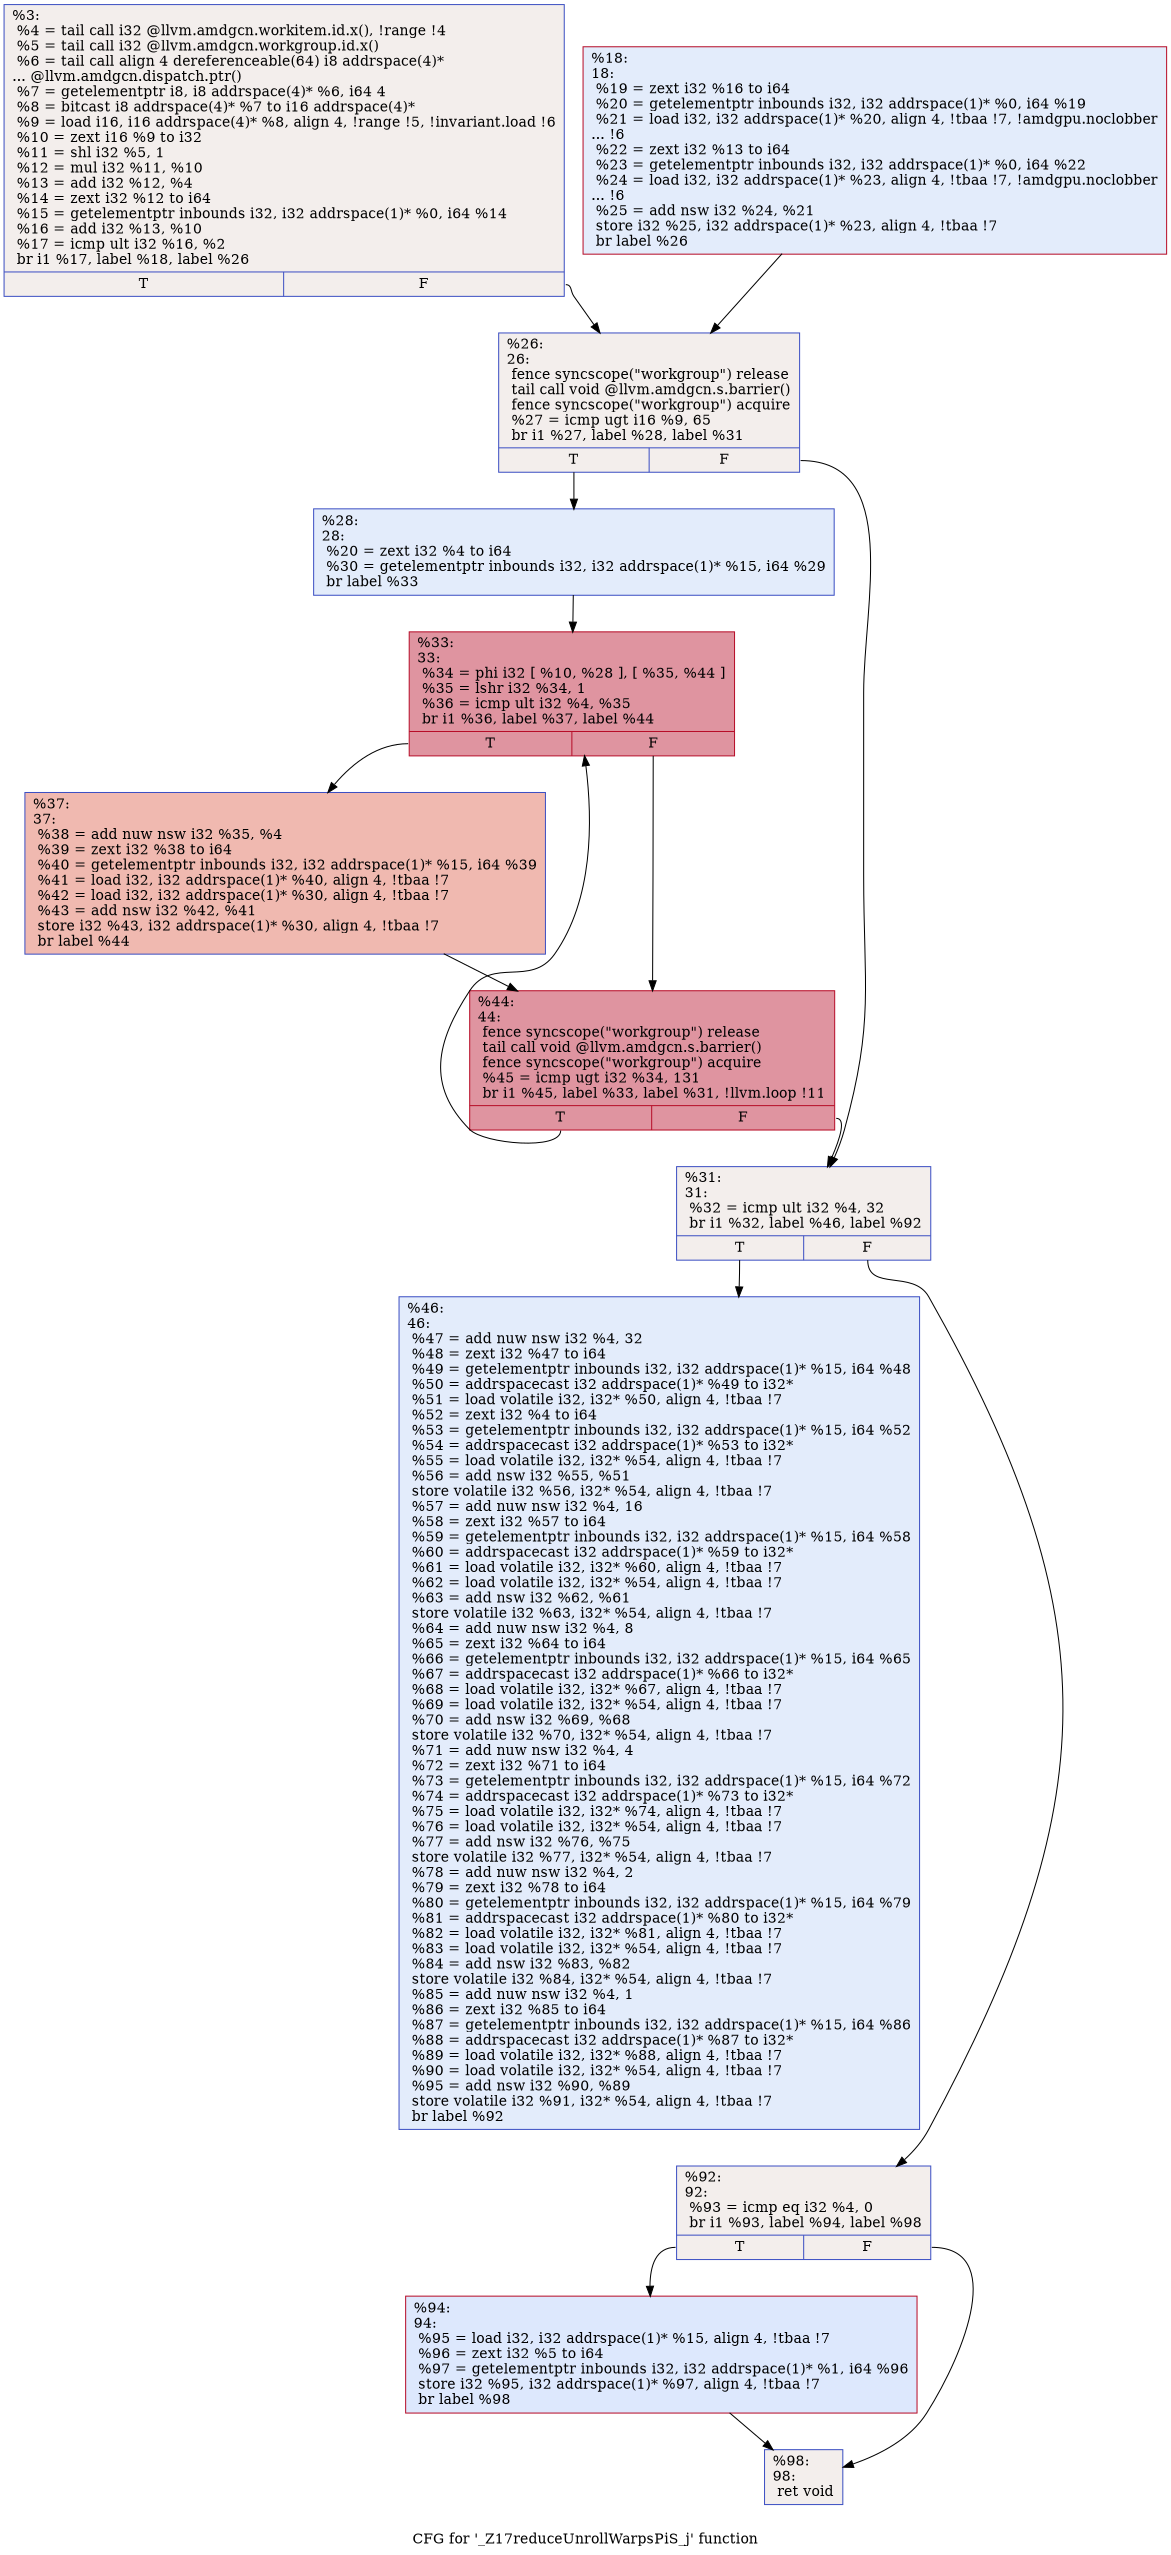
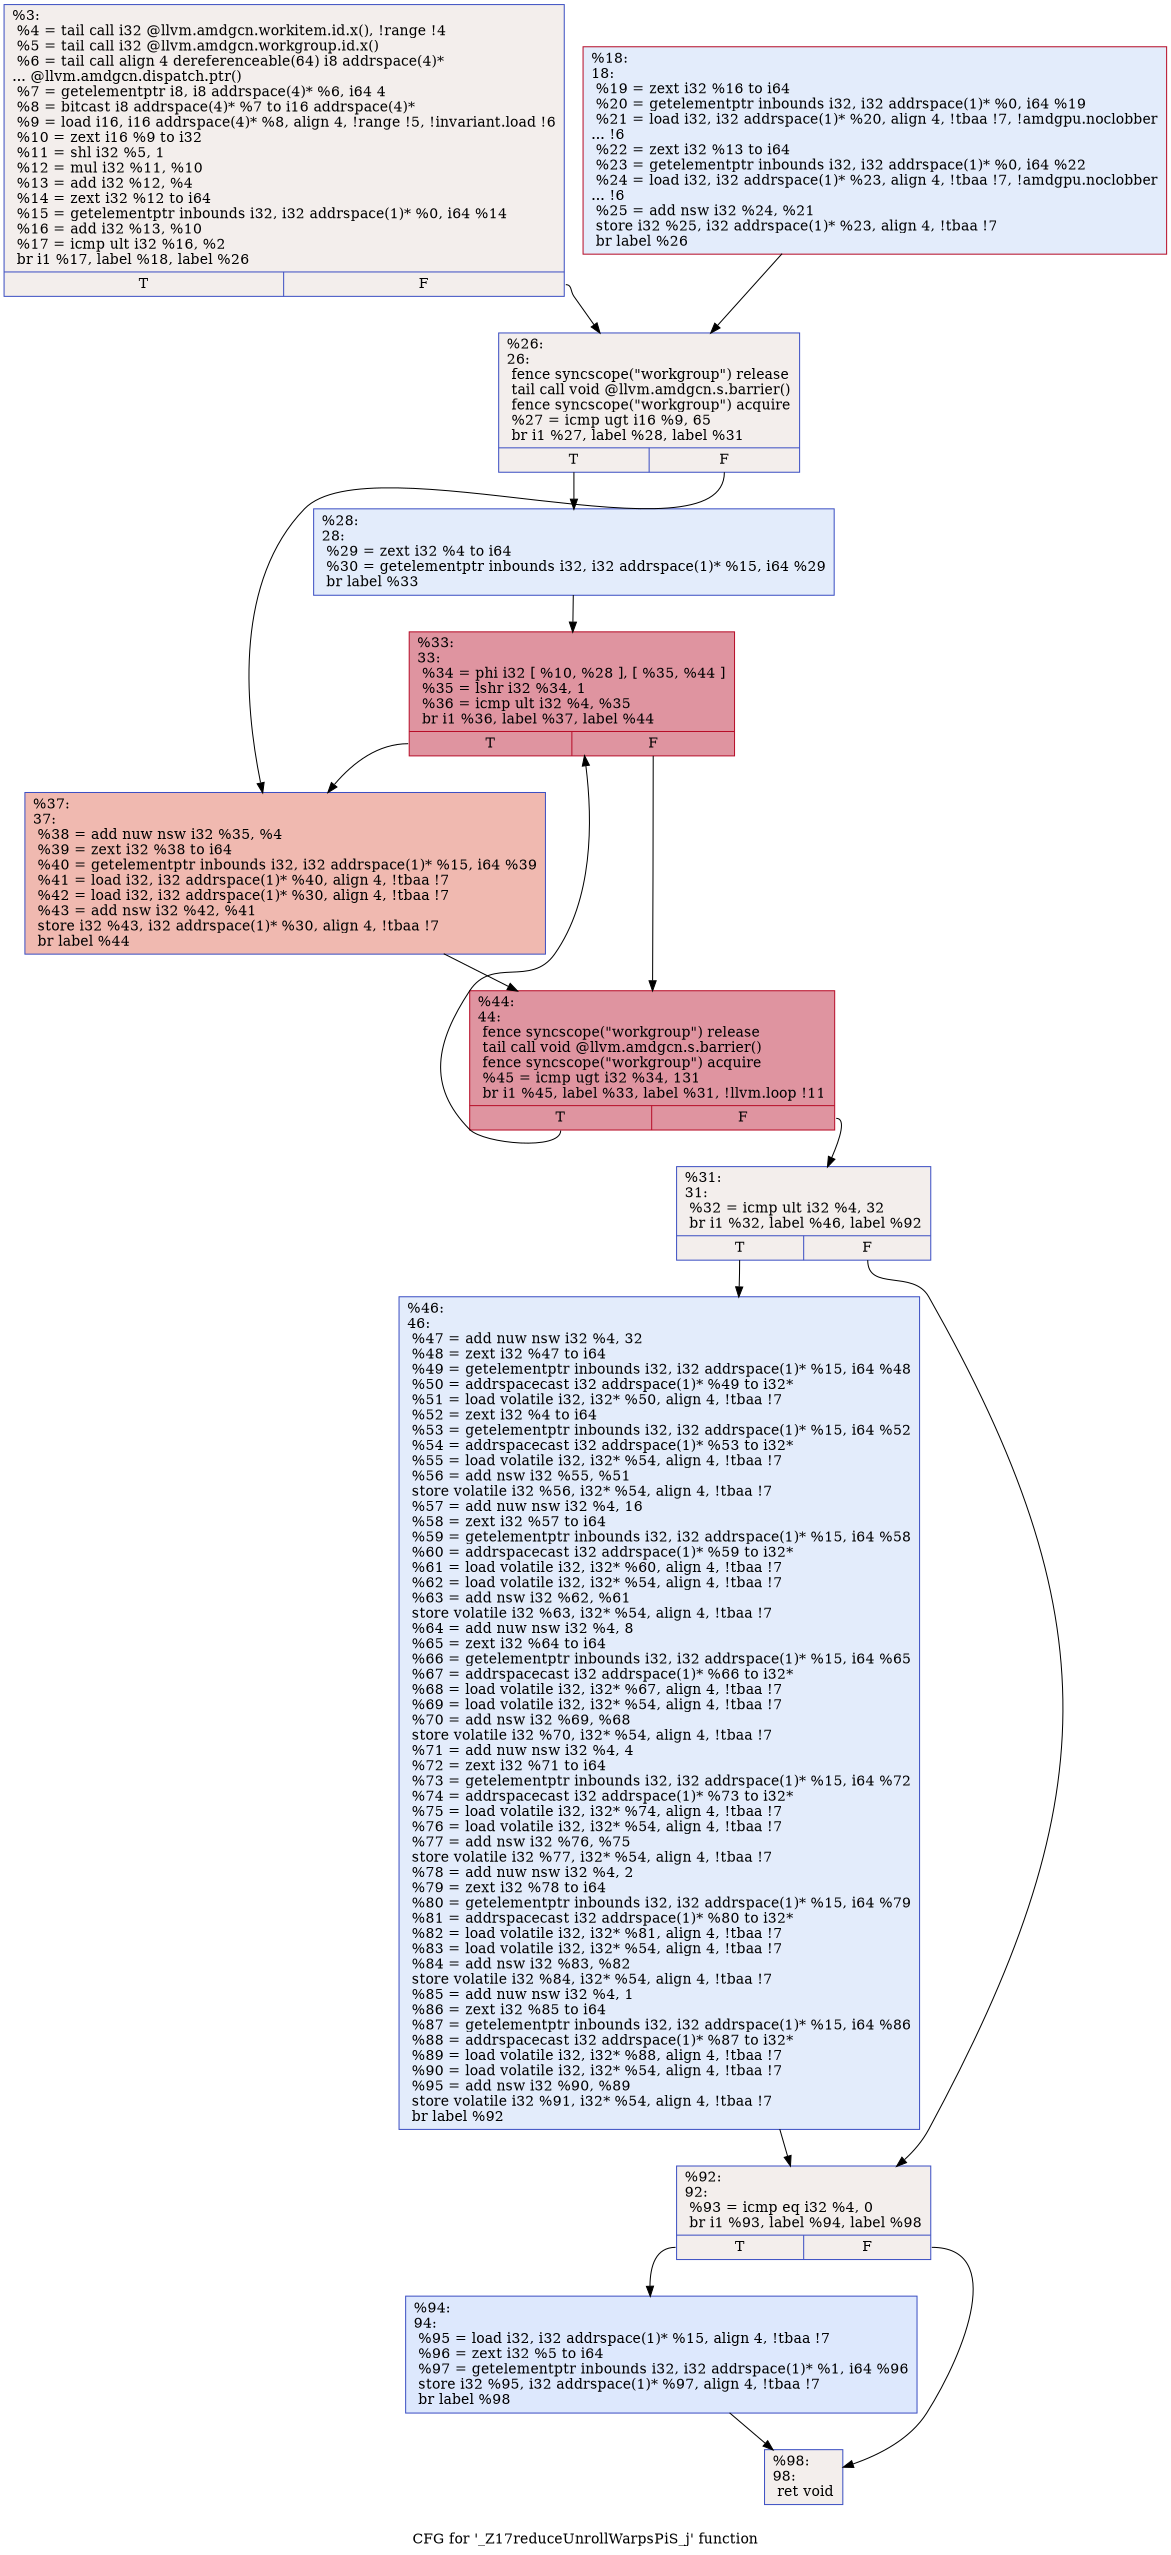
node "%28:": text "%20 = zext i32 %4 to i64" -> "%29 = zext i32 %4 to i64"
edge "%26:" -> "%31:": now "%26:" -> "%37:"
edge "%46:" -> "%92:": added
node "%94:": color #b70d28ff -> #3d50c3ff
